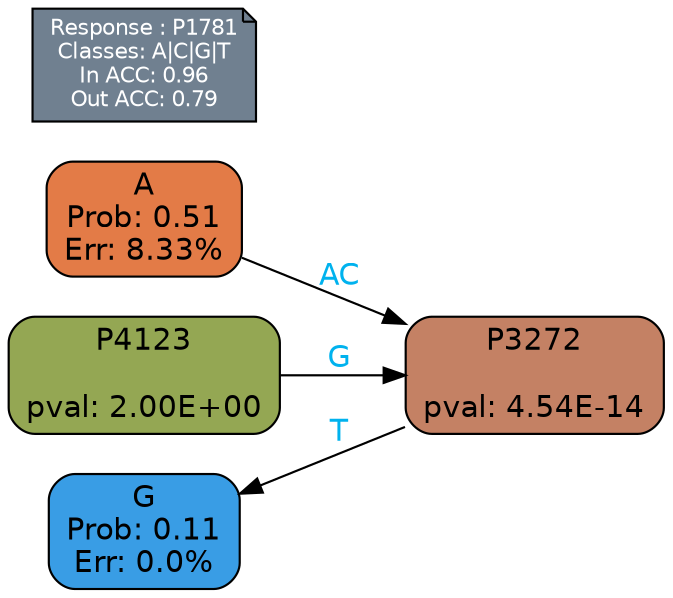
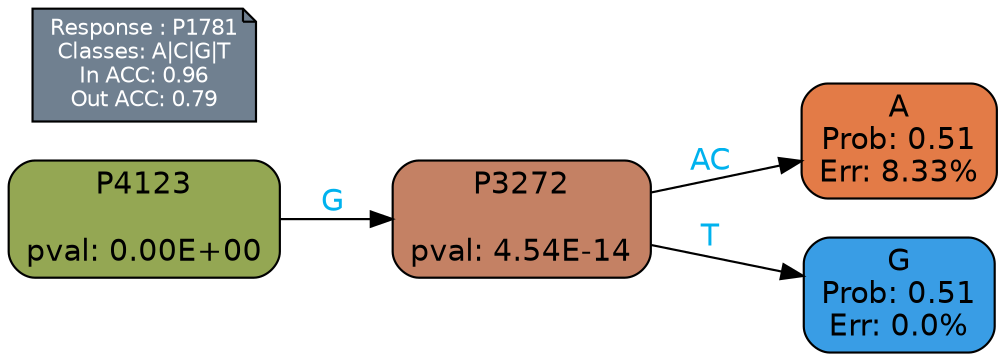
edge "A Prob: 0.51 Err: 8.33%" -> "P3272 pval: 4.54E-14": reversed
node "P4123 pval: 2.00E+00": label "P4123 pval: 2.00E+00" -> "P4123 pval: 0.00E+00"
node "G Prob: 0.11 Err: 0.0%": label "G Prob: 0.11 Err: 0.0%" -> "G Prob: 0.51 Err: 0.0%"
